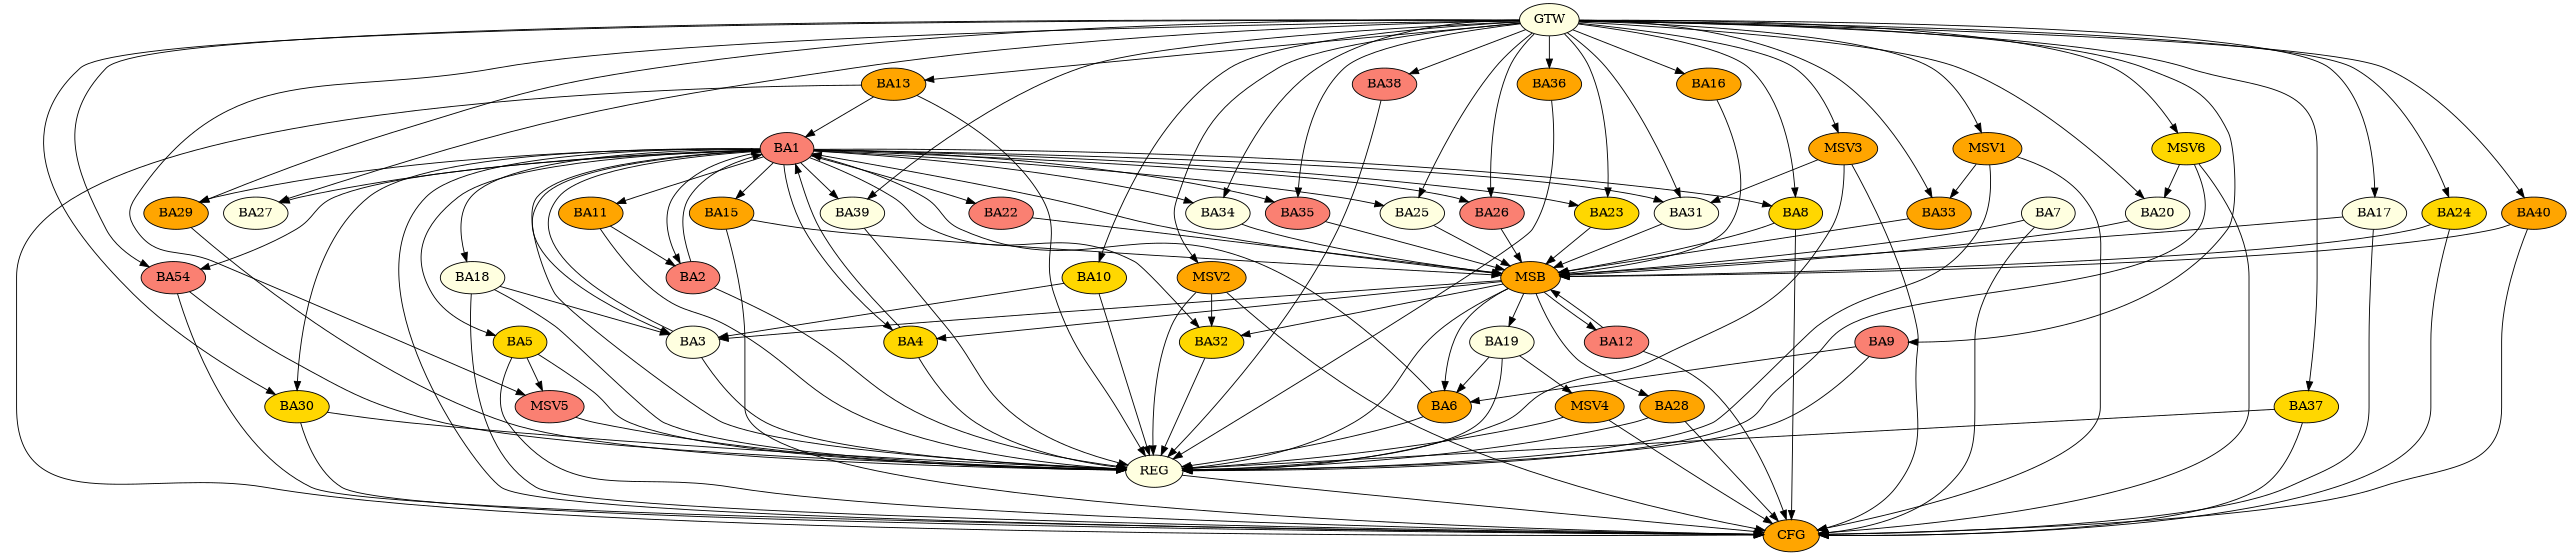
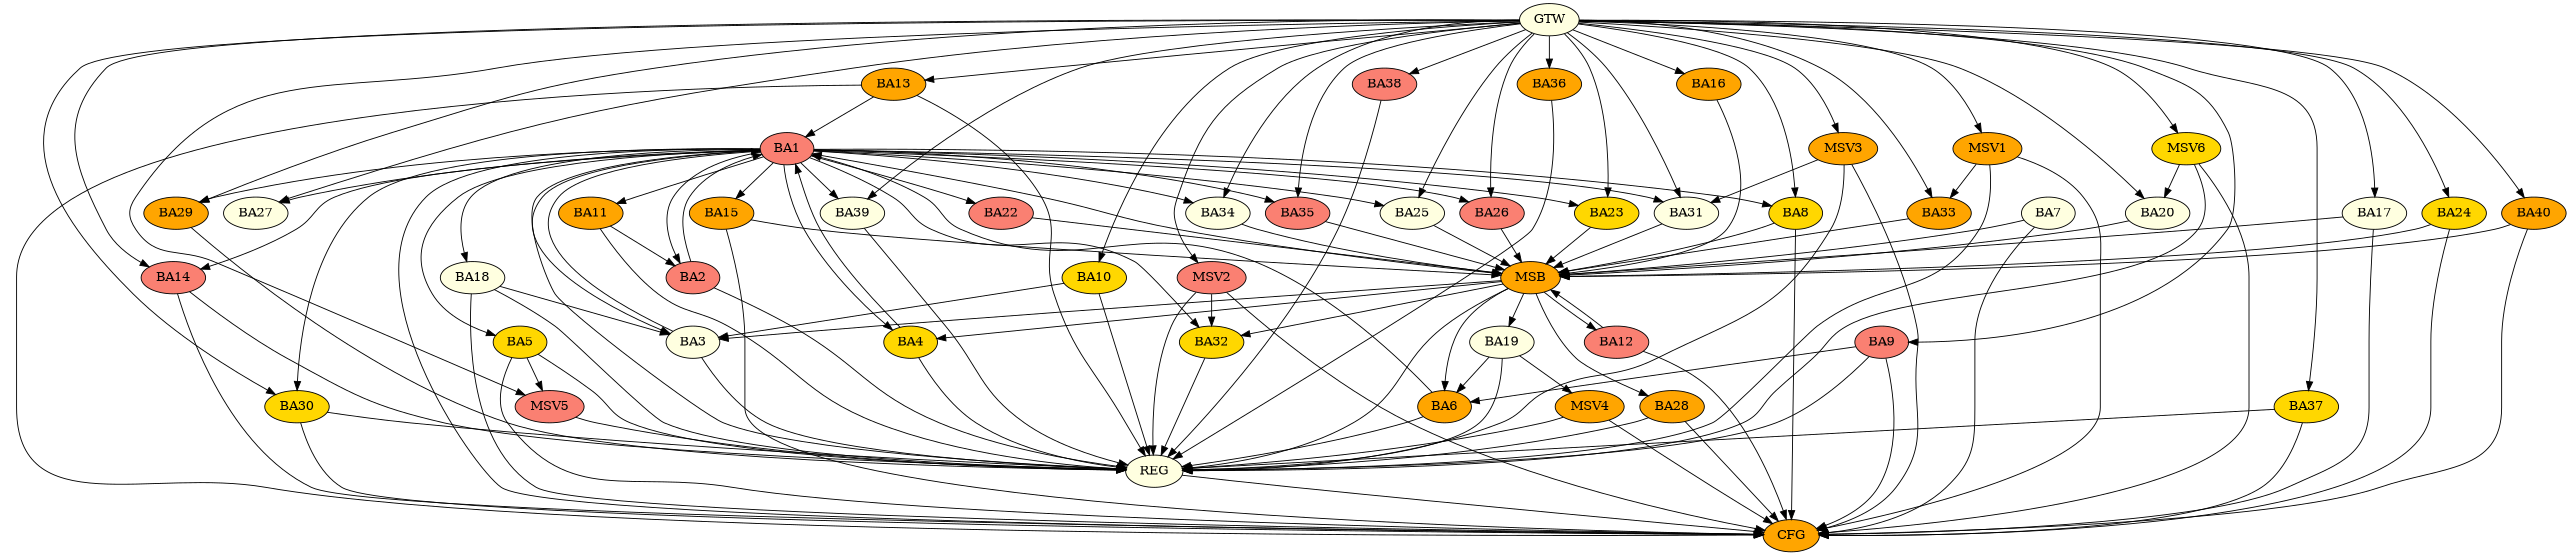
node "BA54": label "BA54" -> "BA14"
node "MSV2": fillcolor orange -> salmon
edge "BA9" -> "CFG": added
